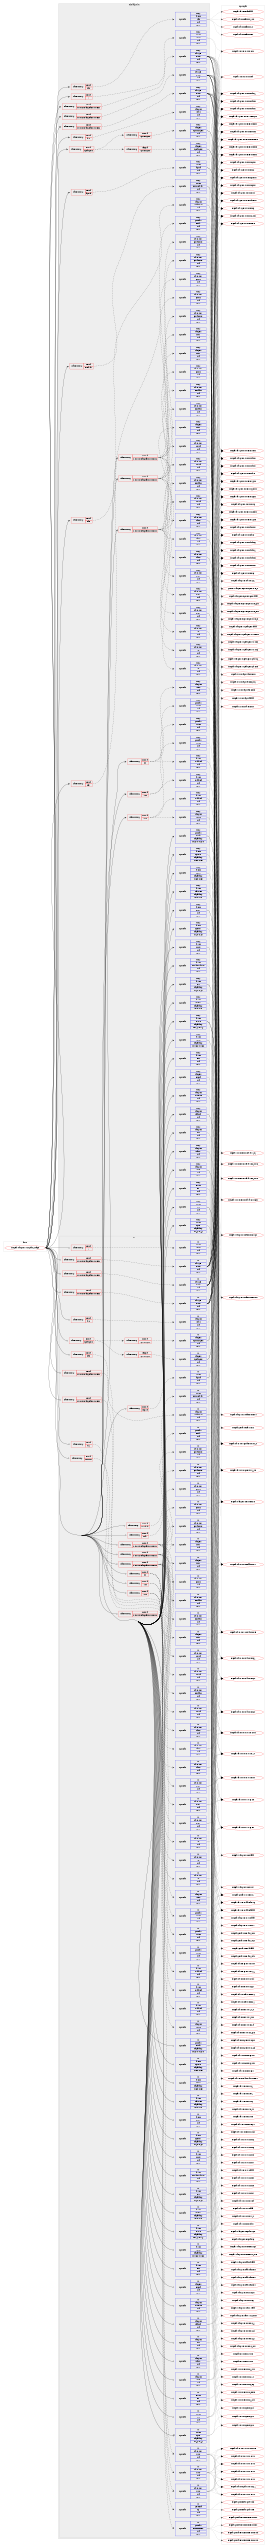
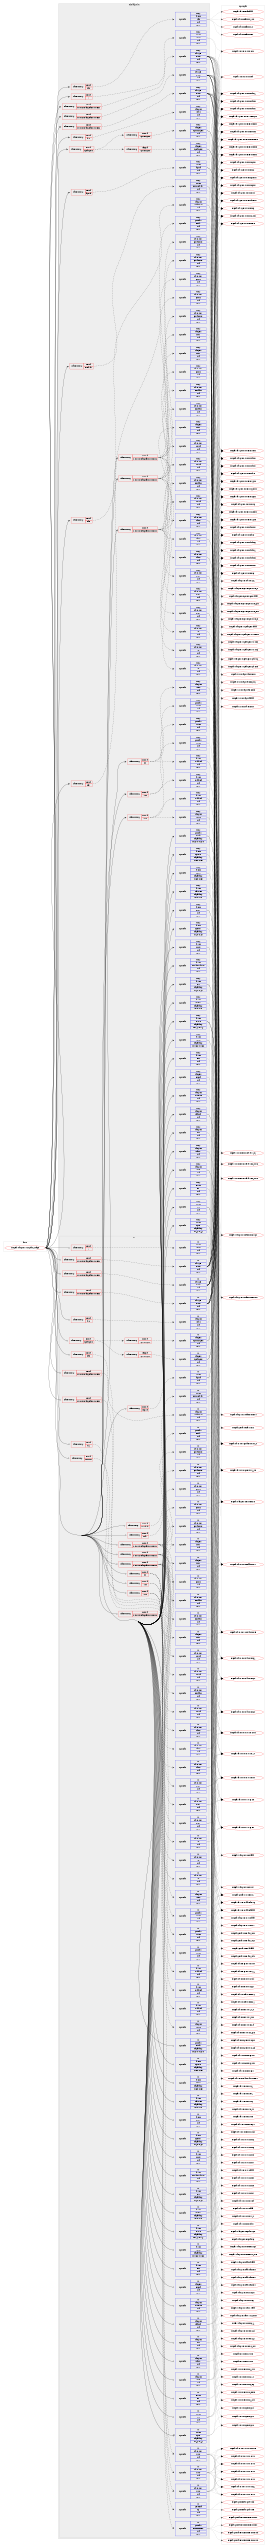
node "appdirs://media-gfx/graphicsmagick-1.3.42": label "appdirs://media-gfx/graphicsmagick-1.3.42" -> "portage://media-gfx/graphicsmagick-1.3.42"
node "portage://x11-libs/gtksourceview-2.10.5-r3": removed
node "portage://media-libs/libpng-1.6.44": label "portage://media-libs/libpng-1.6.44" -> "libjpeg://media-libs/libpng-1.6.44"
node "portage://dev-potrace/numpy-1.26.4": label "portage://dev-potrace/numpy-1.26.4" -> "portage://dev-python/numpy-1.26.4"
